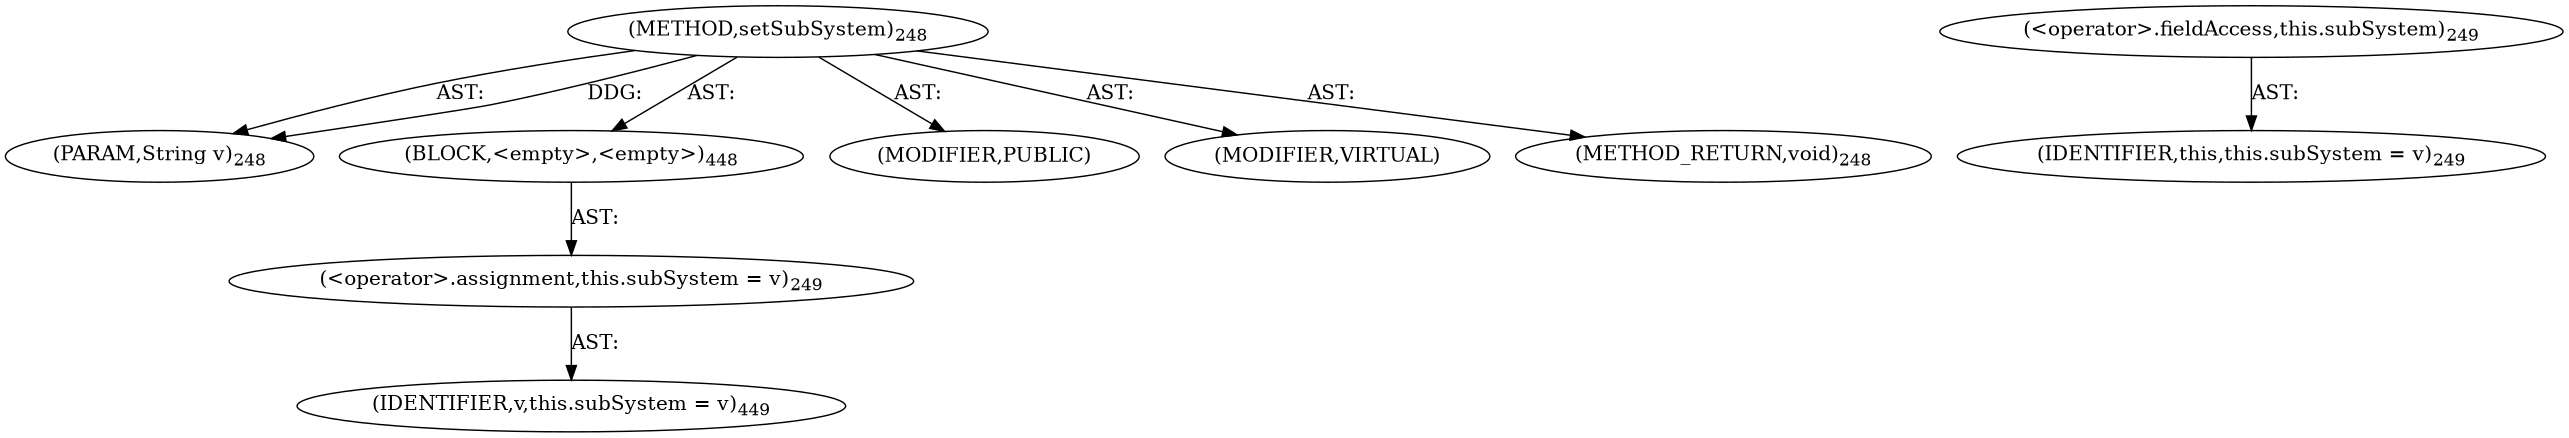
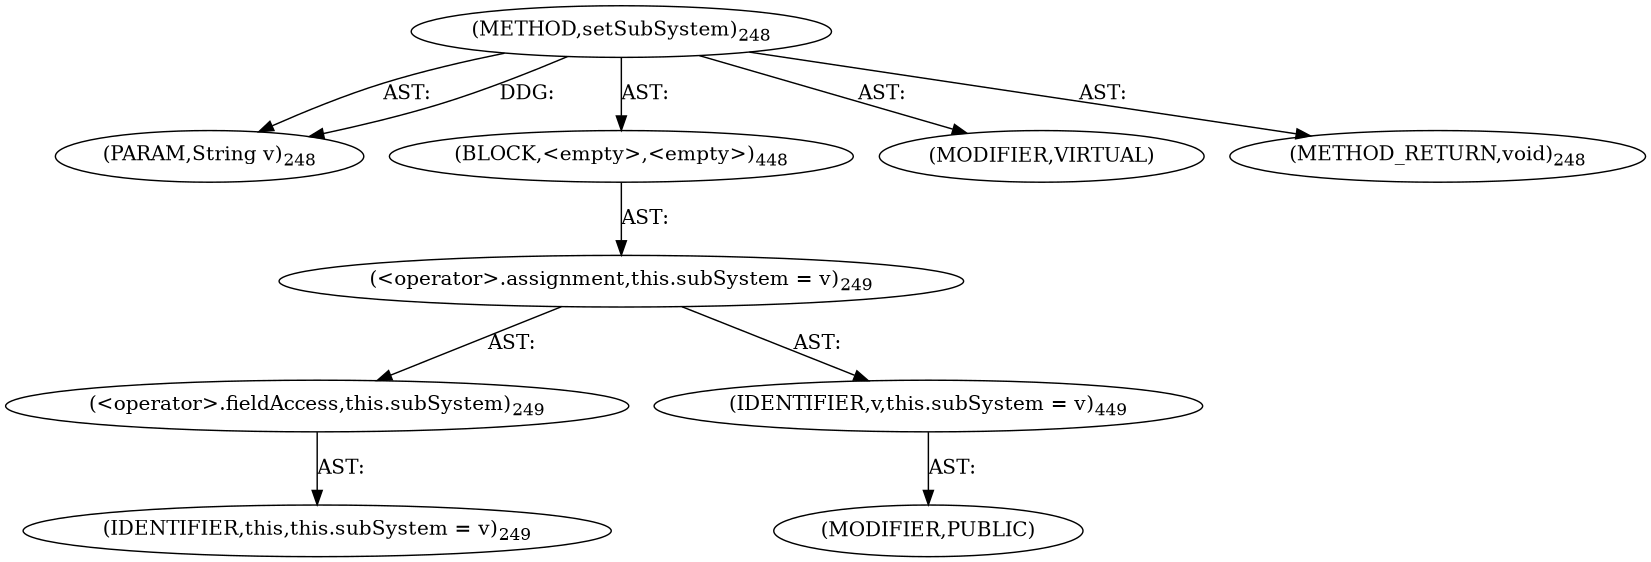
edge "(METHOD,setSubSystem)" -> "(MODIFIER,PUBLIC)": now "(IDENTIFIER,v,this.subSystem = v)" -> "(MODIFIER,PUBLIC)"
edge "(<operator>.assignment,this.subSystem = v)" -> "(<operator>.fieldAccess,this.subSystem)": added, label "AST:"
